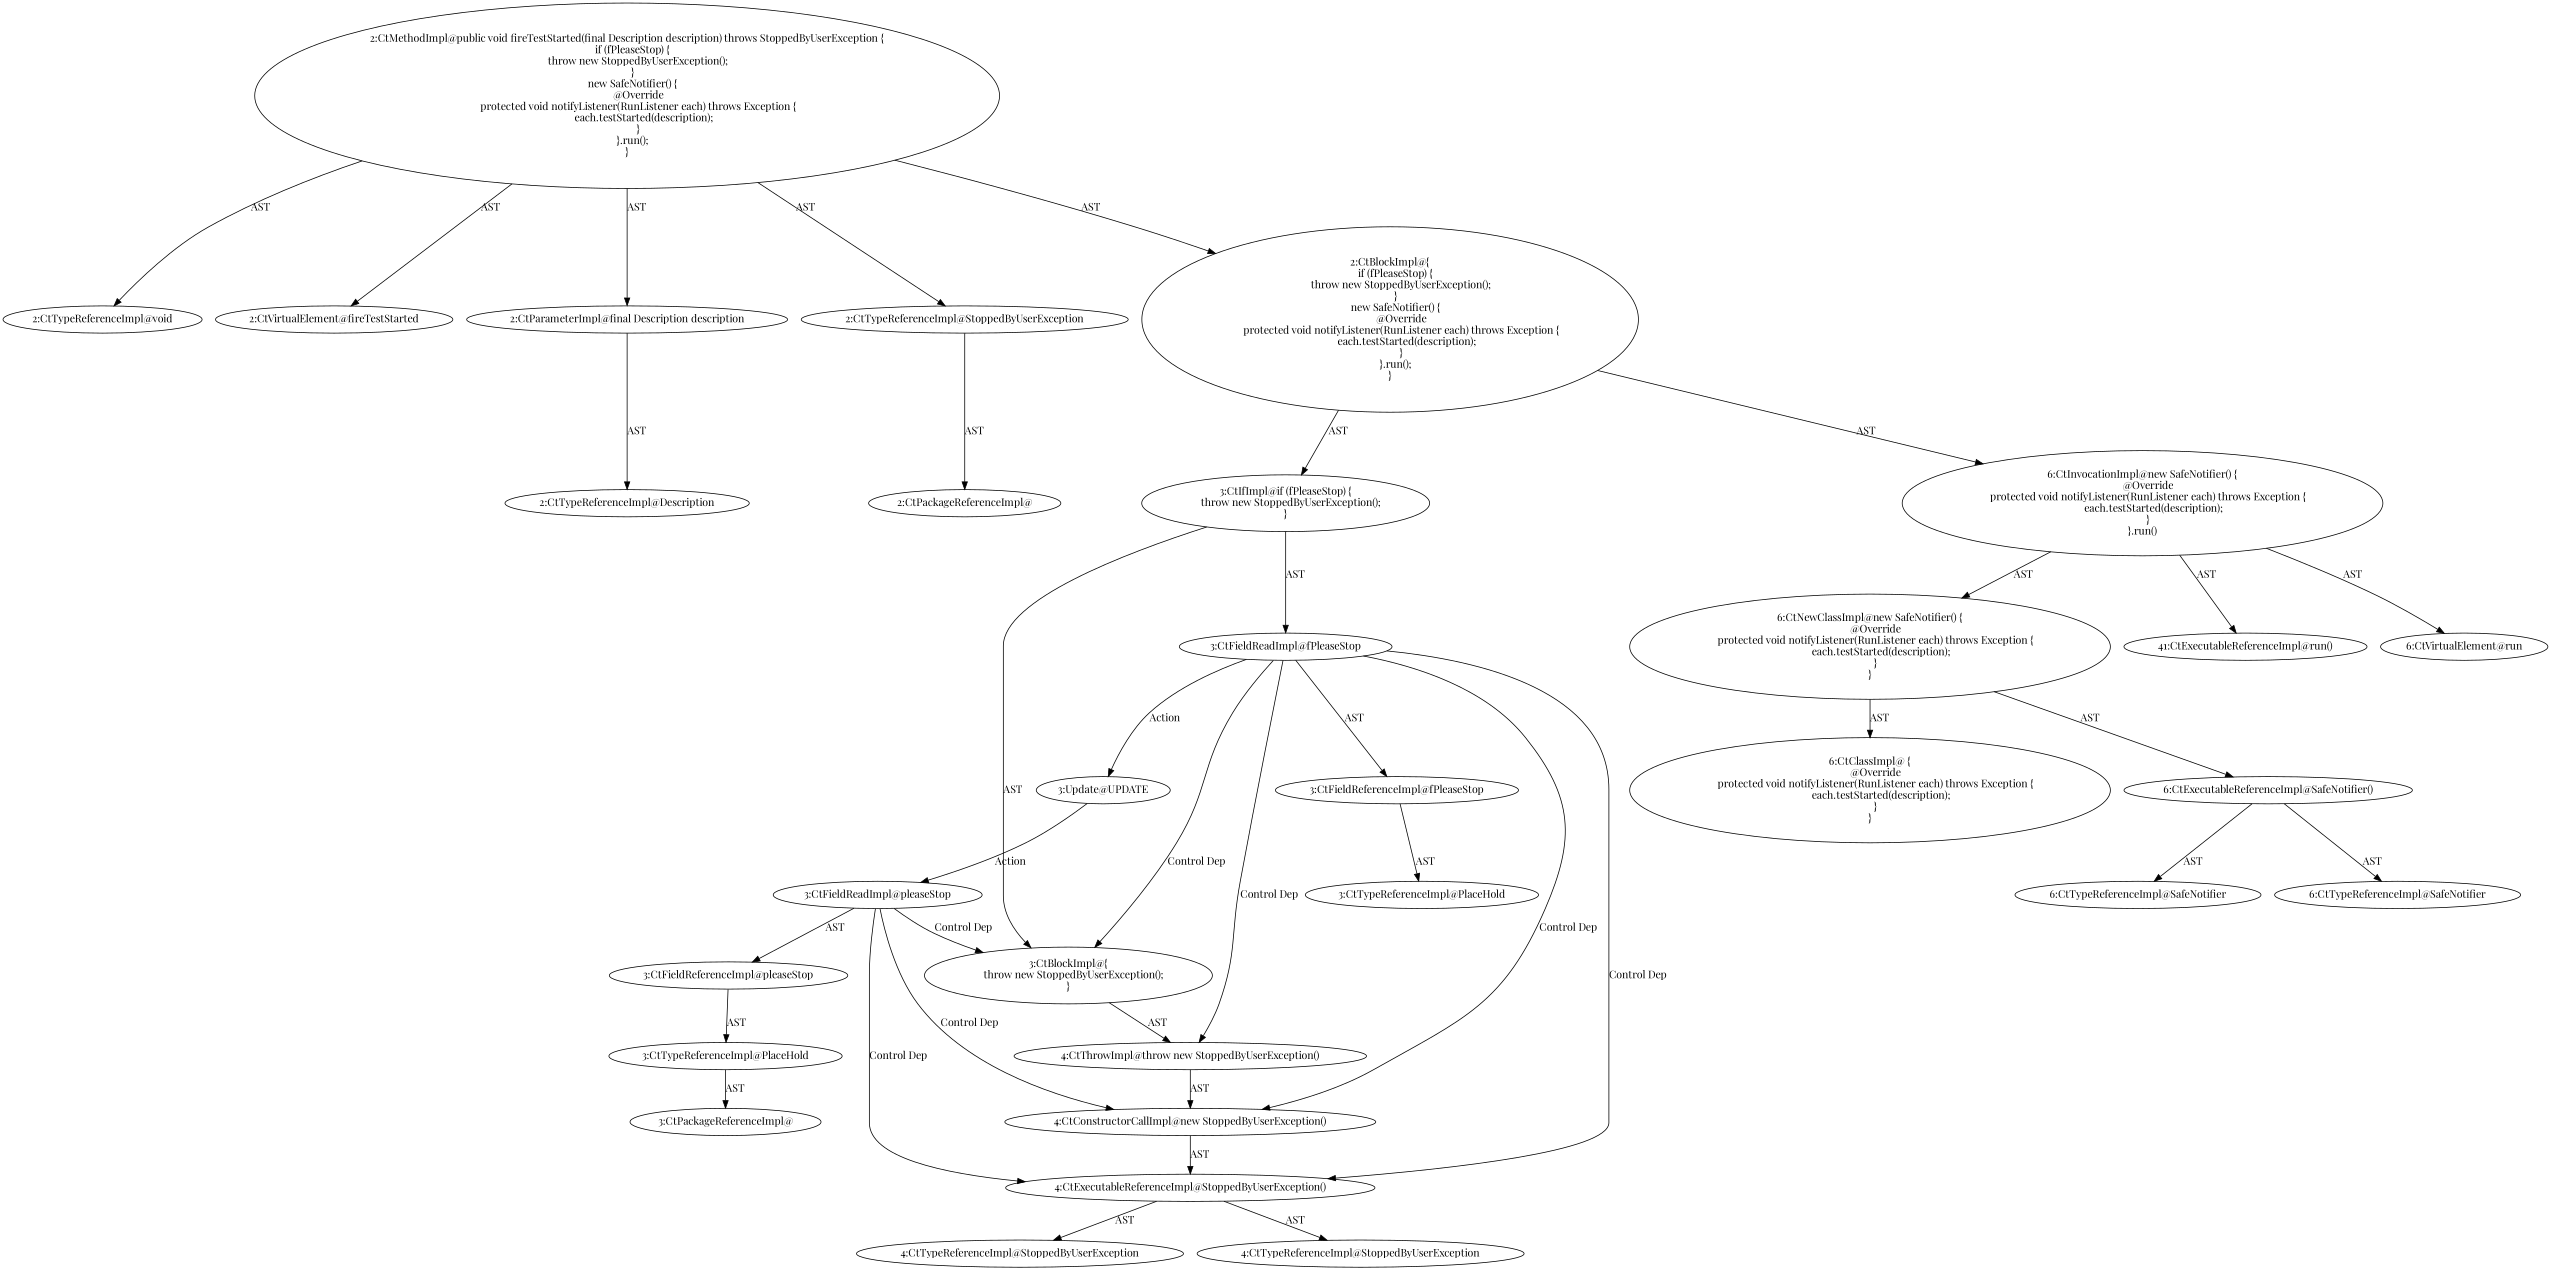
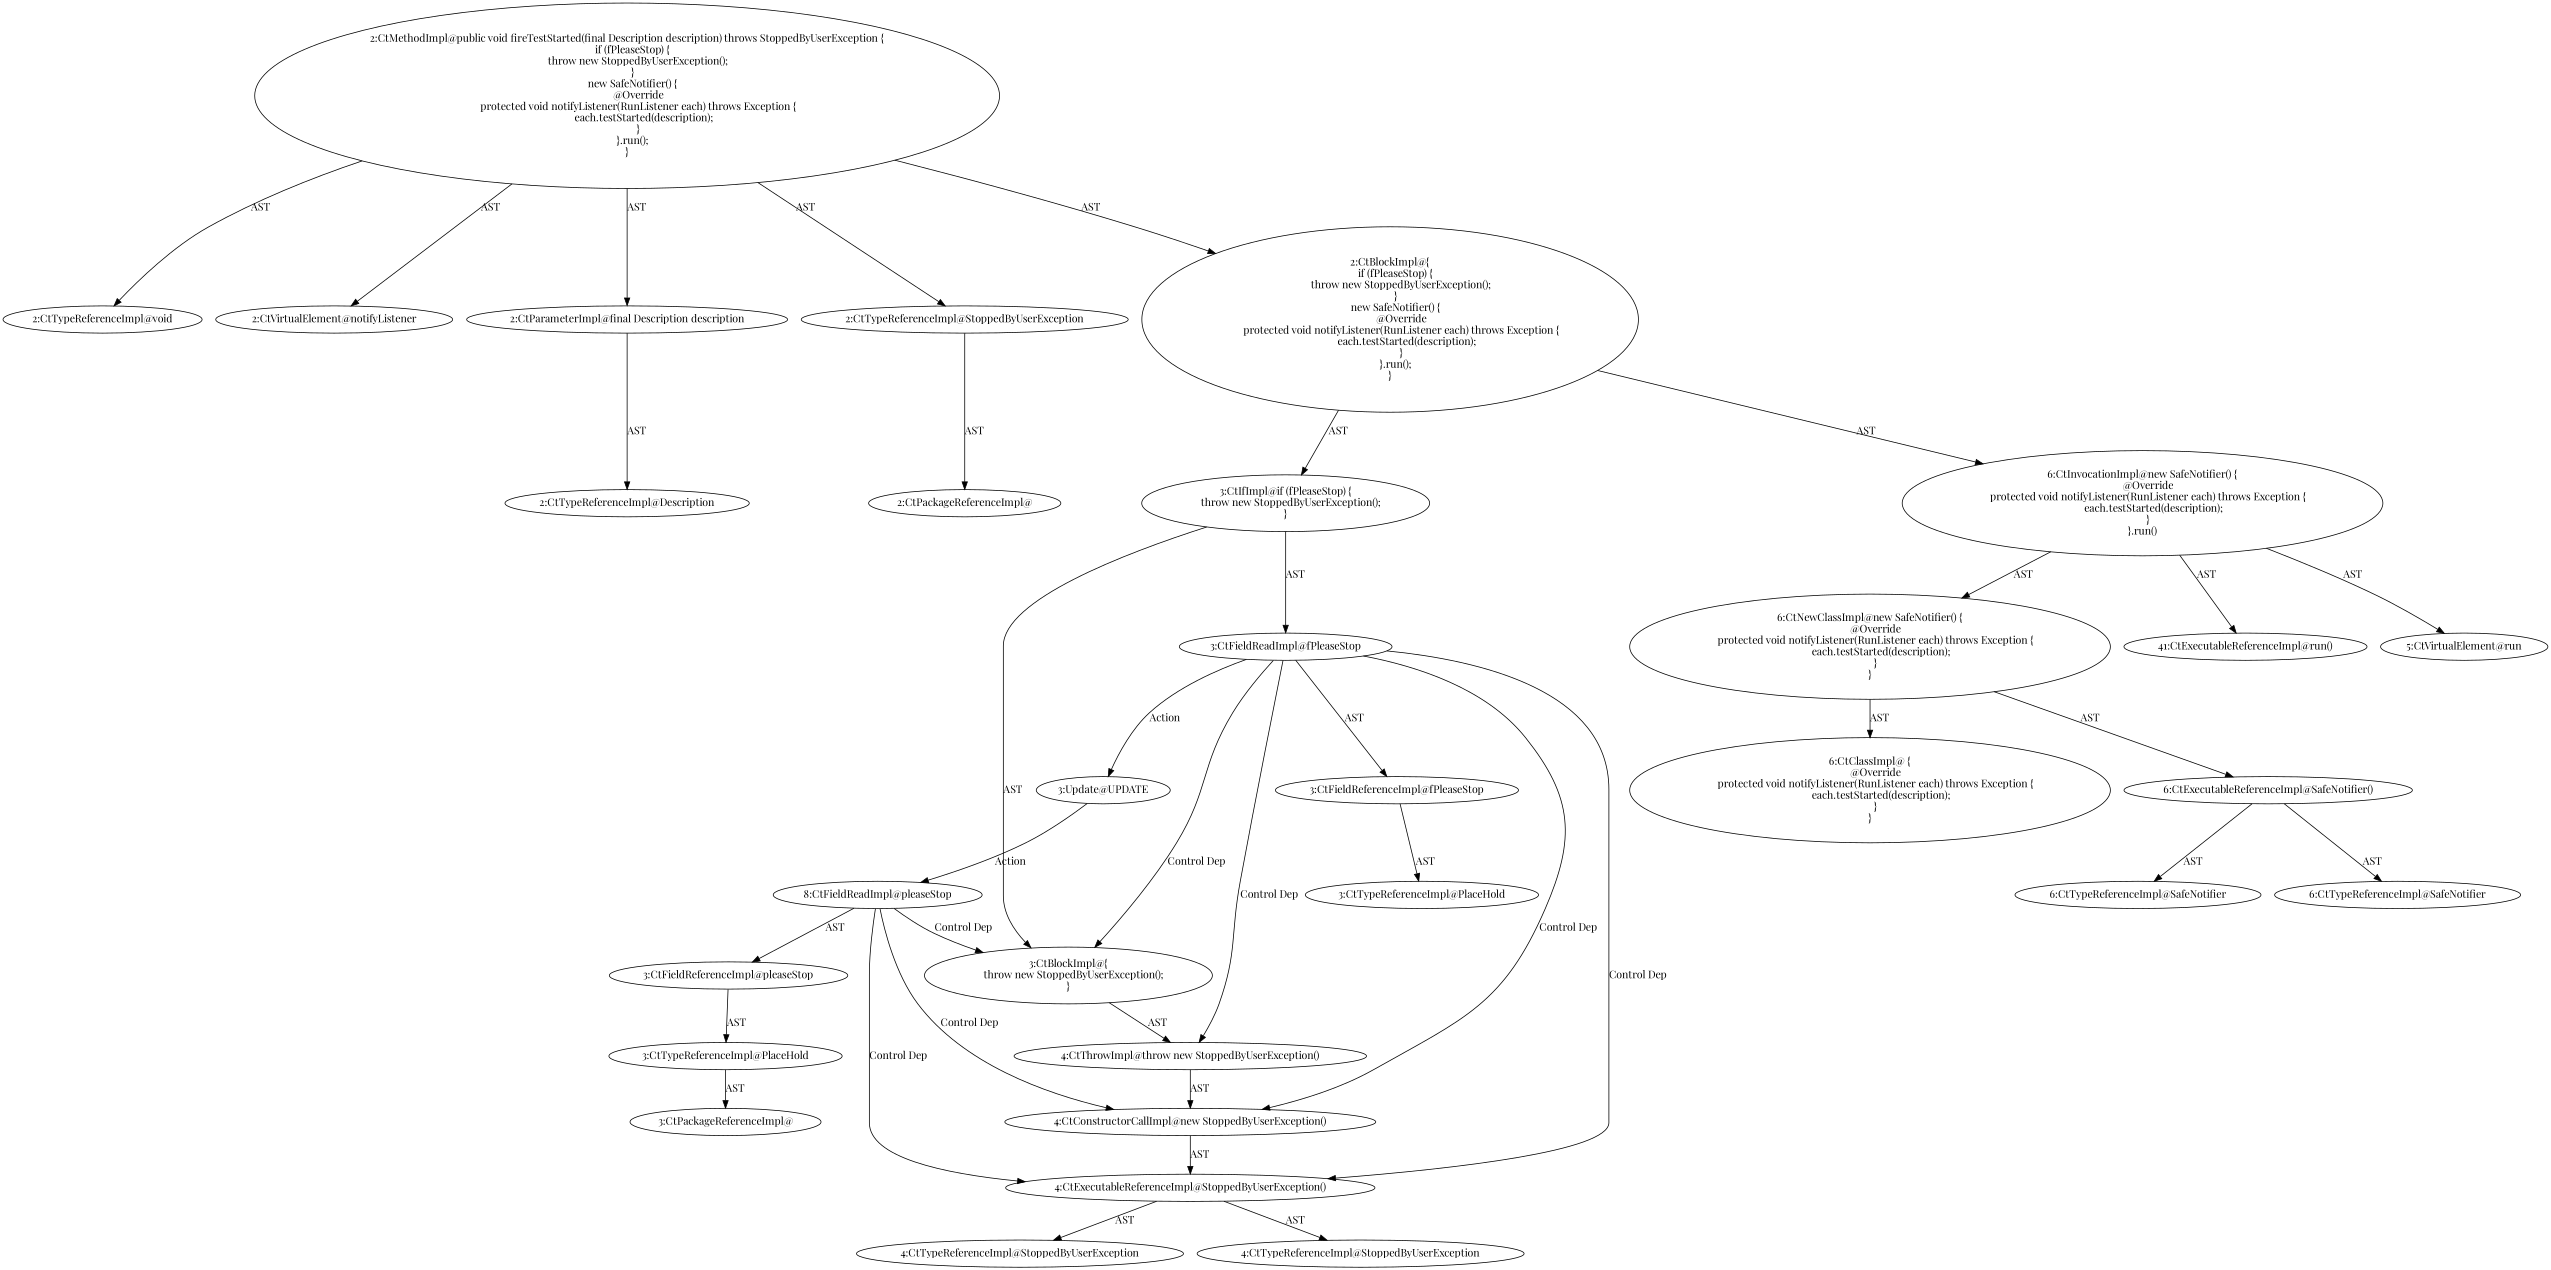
node "2:CtVirtualElement@fireTestStarted": label "2:CtVirtualElement@fireTestStarted" -> "2:CtVirtualElement@notifyListener"
node "6:CtVirtualElement@run": label "6:CtVirtualElement@run" -> "5:CtVirtualElement@run"
node "3:CtFieldReadImpl@pleaseStop": label "3:CtFieldReadImpl@pleaseStop" -> "8:CtFieldReadImpl@pleaseStop"
